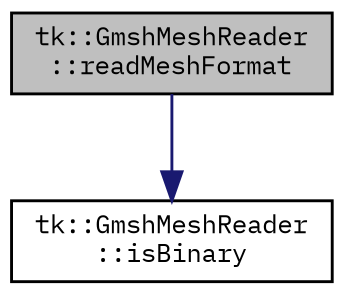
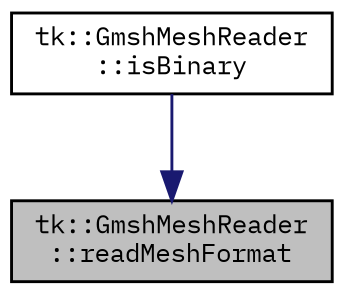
edge "tk::GmshMeshReader ::readMeshFormat" -> "tk::GmshMeshReader ::isBinary": reversed
